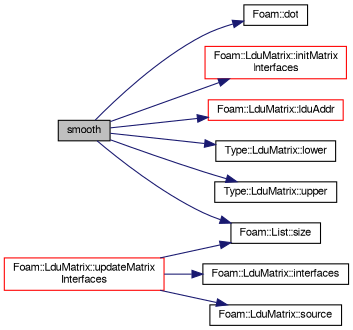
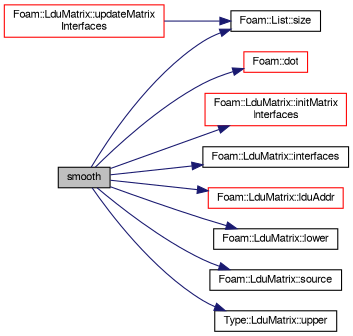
node "Foam::dot": color black -> red
node "Type::LduMatrix::lower": label "Type::LduMatrix::lower" -> "Foam::LduMatrix::lower"
edge "Foam::LduMatrix::updateMatrix Interfaces" -> "Foam::LduMatrix::interfaces": now "smooth" -> "Foam::LduMatrix::interfaces"
edge "Foam::LduMatrix::updateMatrix Interfaces" -> "Foam::LduMatrix::source": now "smooth" -> "Foam::LduMatrix::source"
